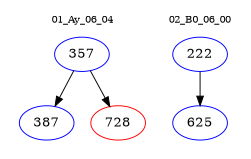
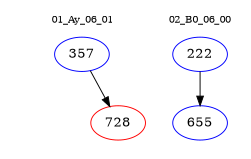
cluster "01_Ay_06_04": label "01_Ay_06_04" -> "01_Ay_06_01"
node "387": removed
node "625": label "625" -> "655"
